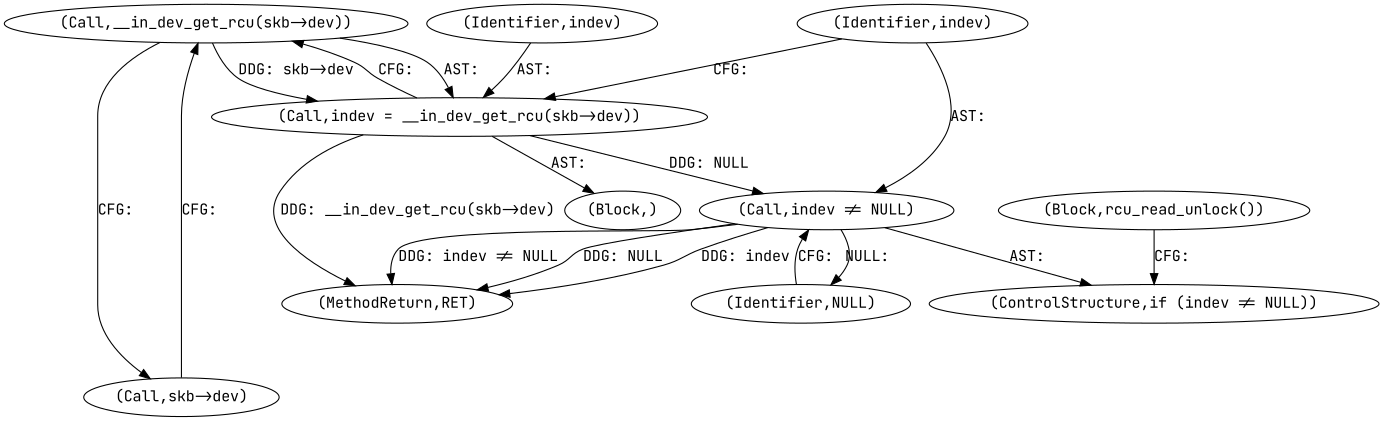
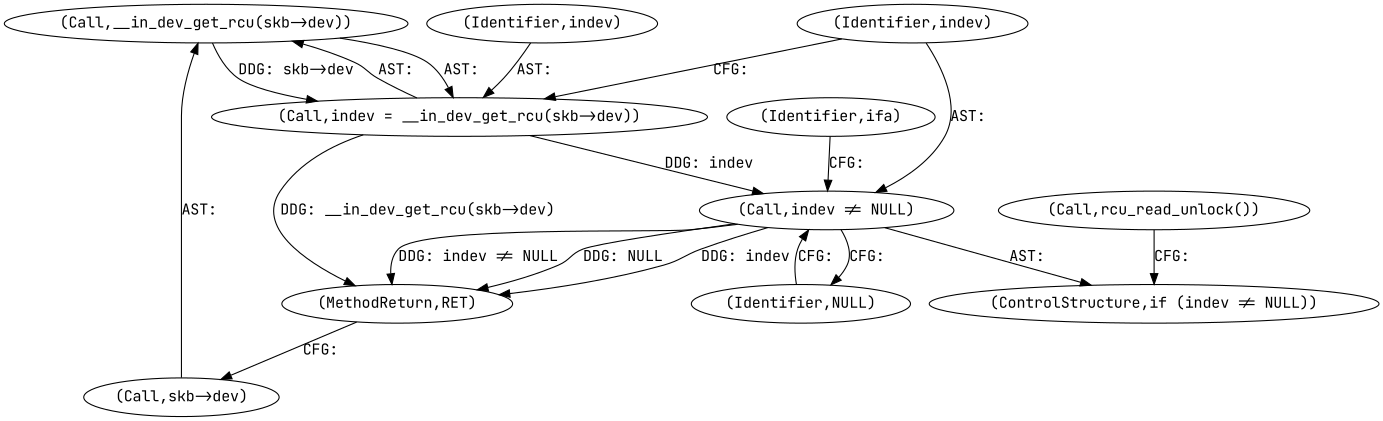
edge "(Call,indev = __in_dev_get_rcu(skb->dev))" -> "(Call,__in_dev_get_rcu(skb->dev))": label "CFG: " -> "AST: "
node "(Identifier,ifa)": added
edge "(Call,indev = __in_dev_get_rcu(skb->dev))" -> "(Call,indev != NULL)": label "DDG: NULL" -> "DDG: indev"
edge "(Call,__in_dev_get_rcu(skb->dev))" -> "(Call,skb->dev)": now "(MethodReturn,RET)" -> "(Call,skb->dev)"
edge "(Call,skb->dev)" -> "(Call,__in_dev_get_rcu(skb->dev))": label "CFG: " -> "AST: "
node "(Block,)": removed
node "(Block,rcu_read_unlock())": label "(Block,rcu_read_unlock())" -> "(Call,rcu_read_unlock())"
edge "(Call,indev != NULL)" -> "(Identifier,NULL)": label "NULL: " -> "CFG: "
